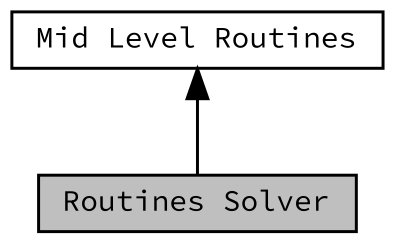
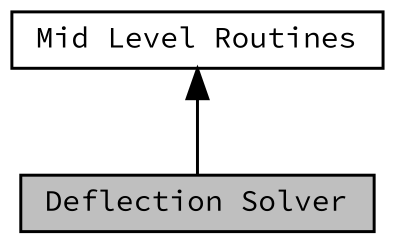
node "Routines Solver": label "Routines Solver" -> "Deflection Solver"
